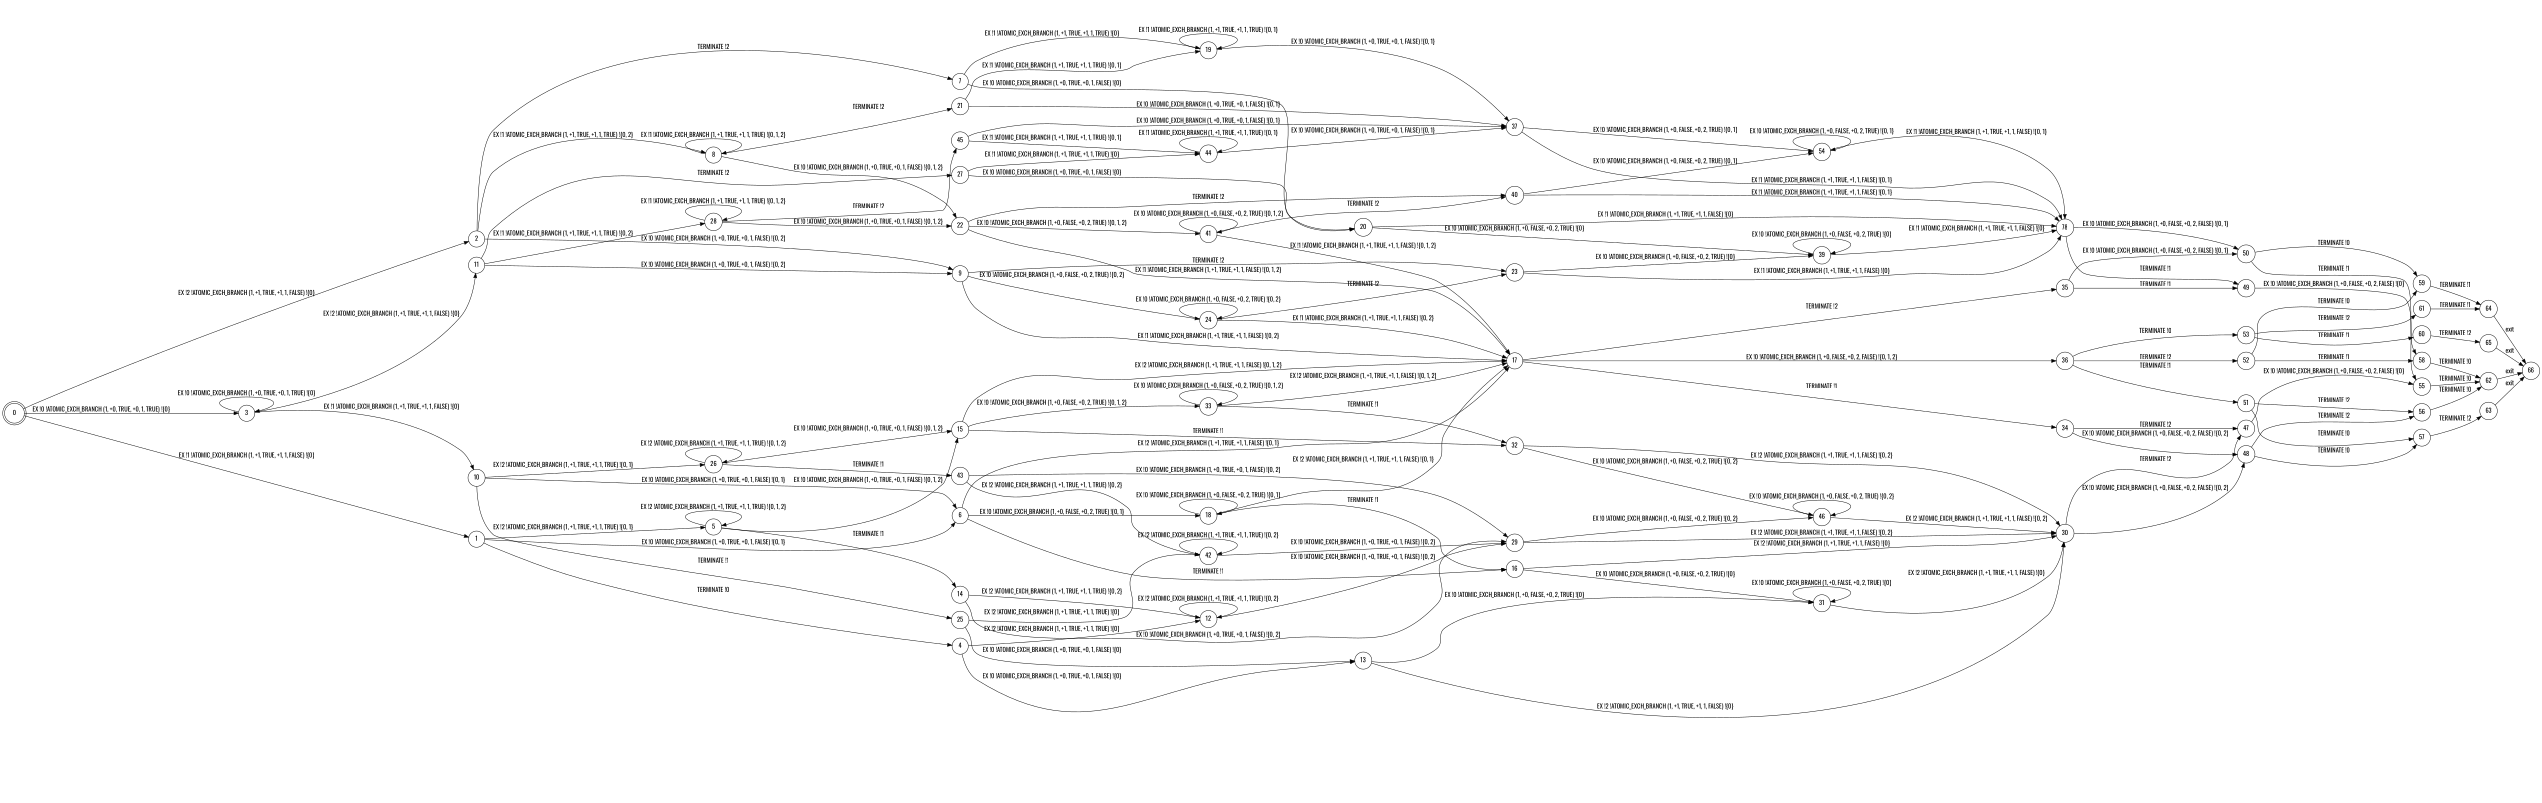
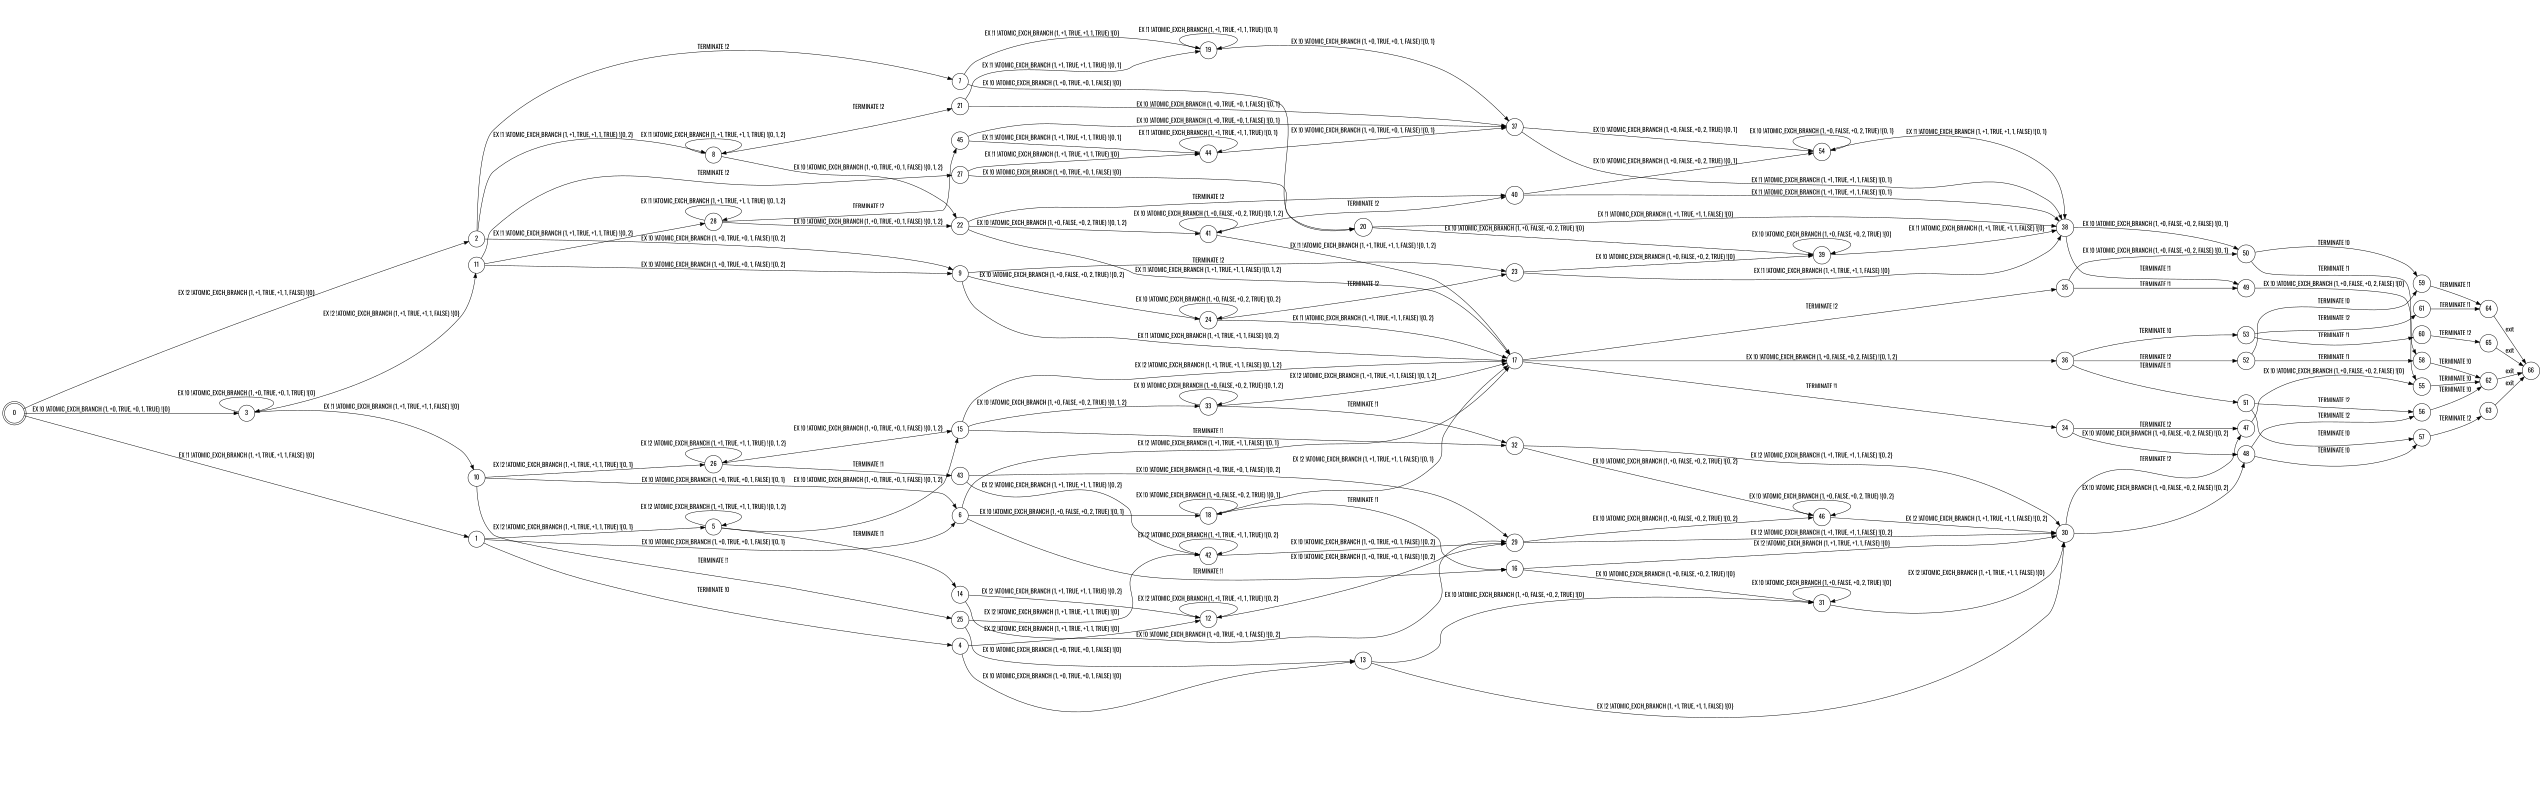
node "78": label "78" -> "38"
